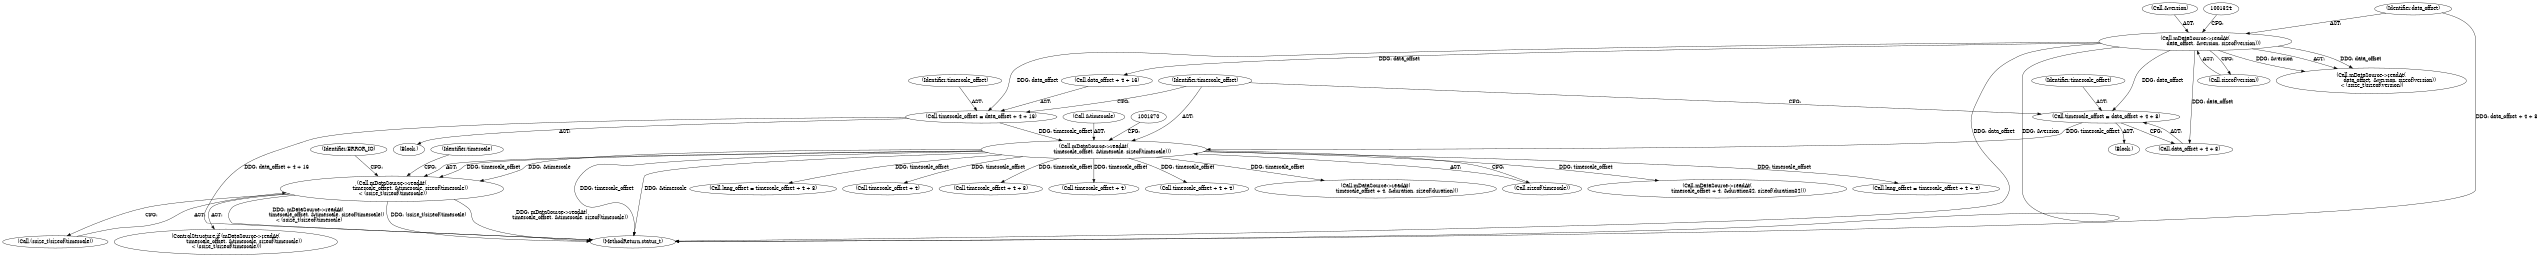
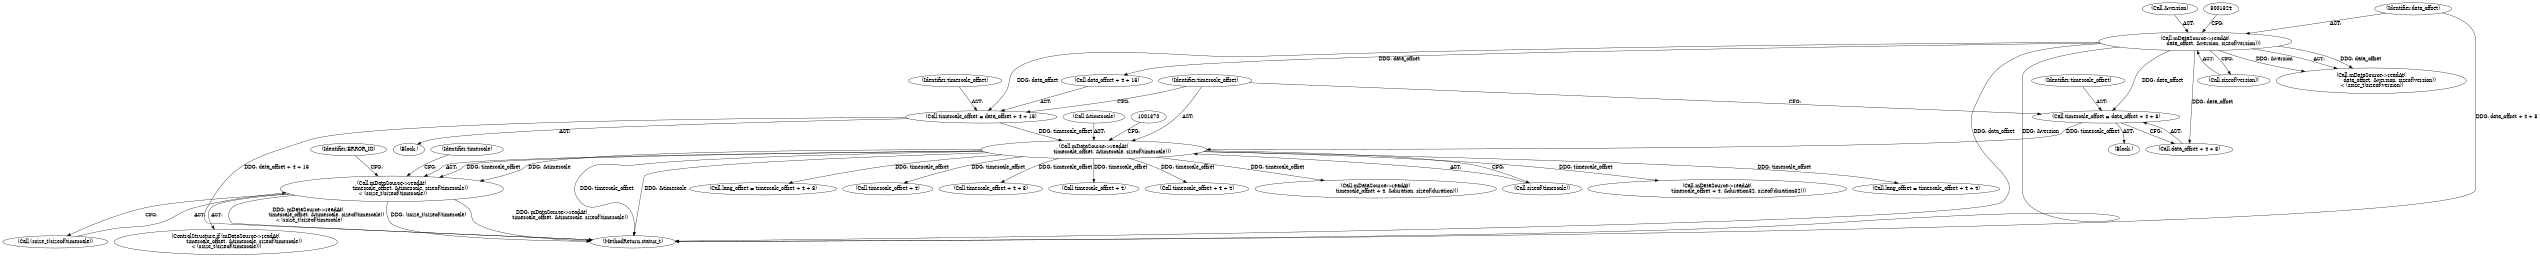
node "1001324": label "1001324" -> "8001324"
